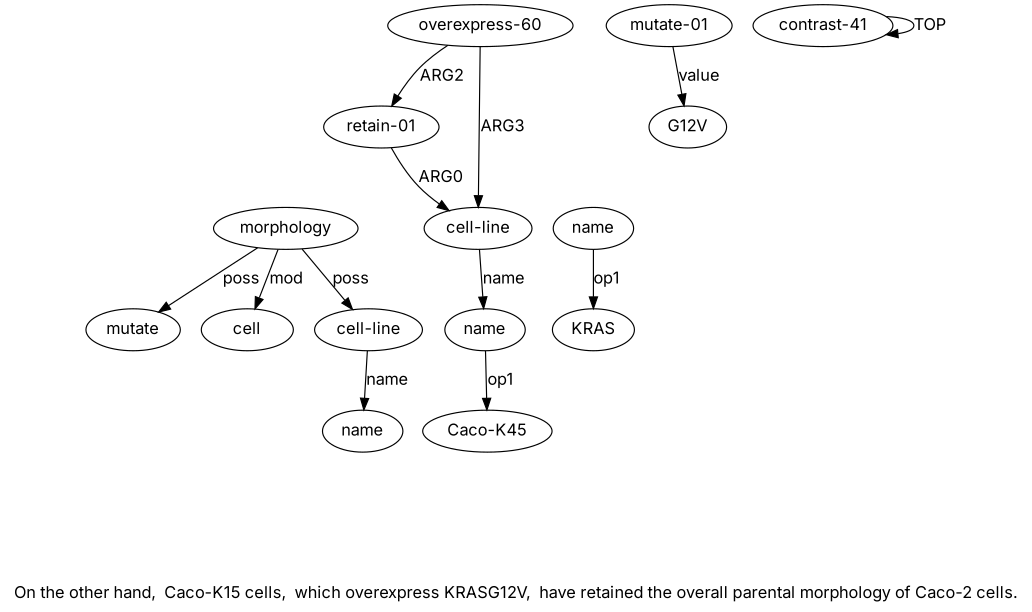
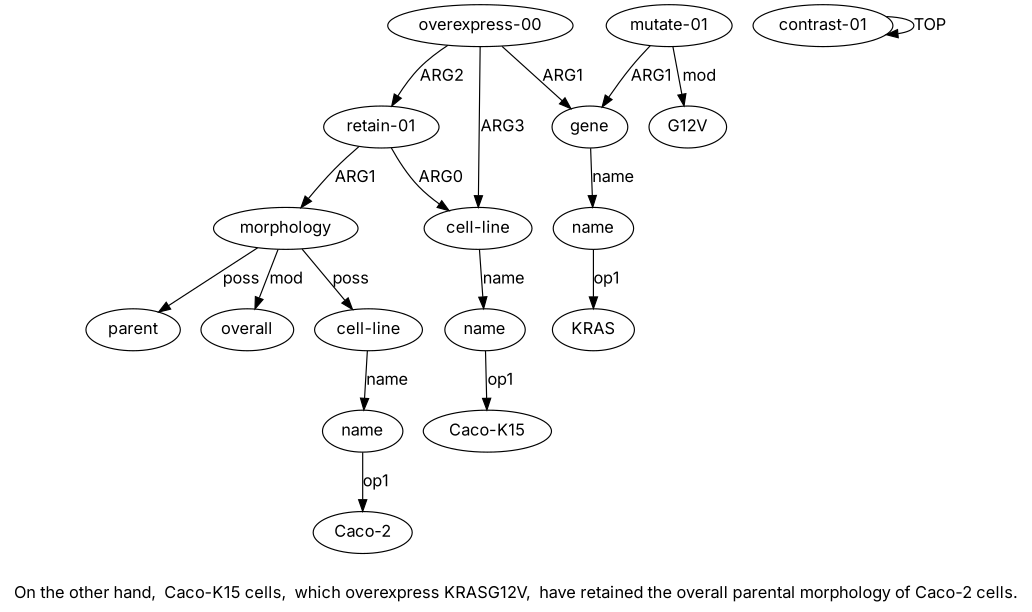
node "overexpress-60": label "overexpress-60" -> "overexpress-00"
node "contrast-41": label "contrast-41" -> "contrast-01"
edge "mutate-01" -> "G12V": label "value" -> "mod"
node "gene": added
edge "retain-01" -> "morphology": added, label "ARG1"
node "mutate": label "mutate" -> "parent"
node "cell": label "cell" -> "overall"
node "Caco-K45": label "Caco-K45" -> "Caco-K15"
node "Caco-2": added
